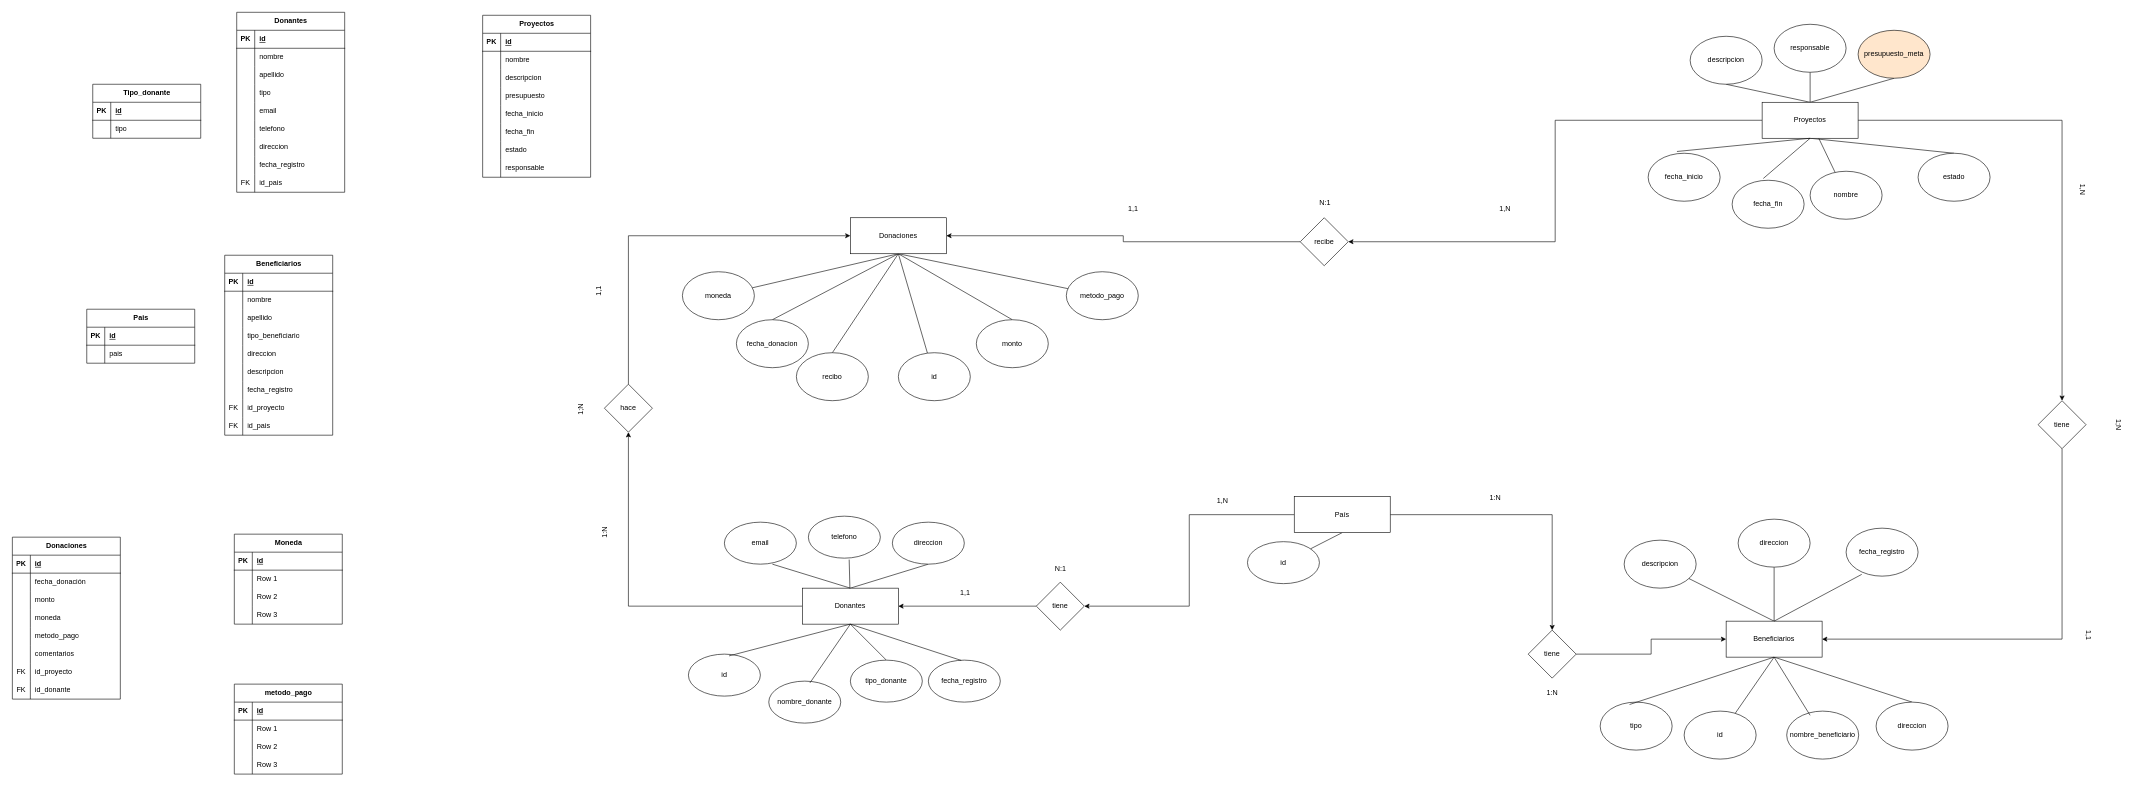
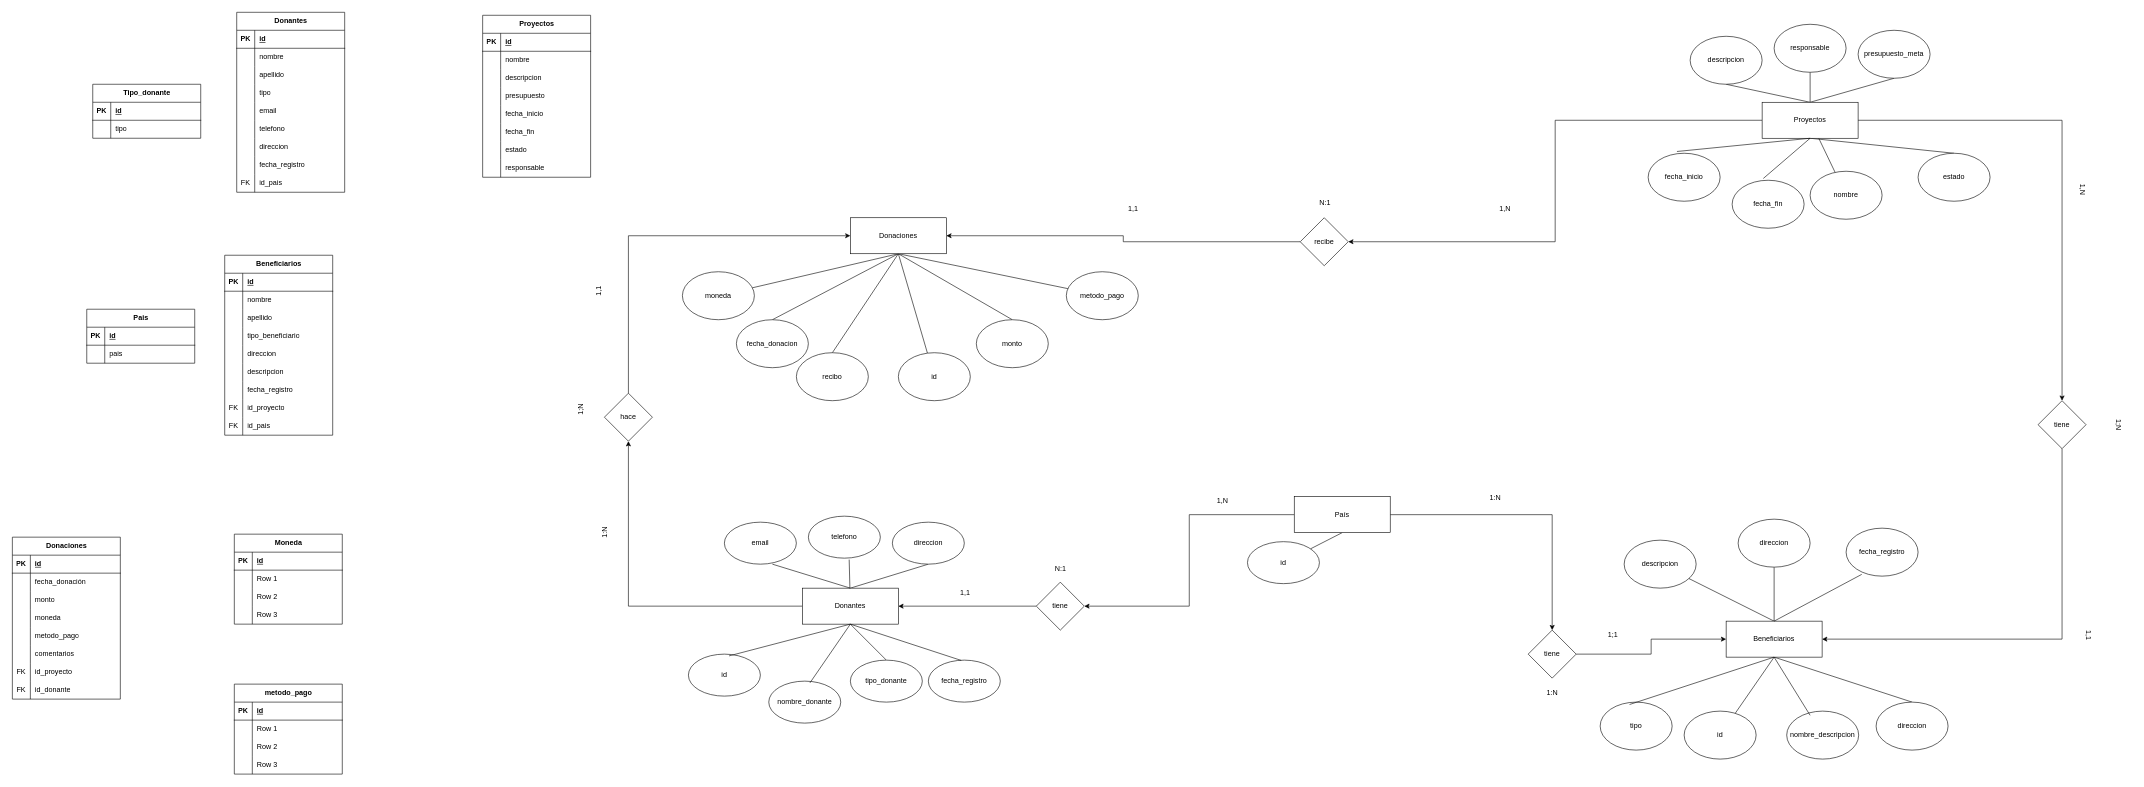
node "presupuesto_meta": fillcolor #ffe6cc -> #ffffff
node "hace": moved (629, 408) -> (629, 417)
node "1;1": added
node "nombre_beneficiario": label "nombre_beneficiario" -> "nombre_descripcion"
